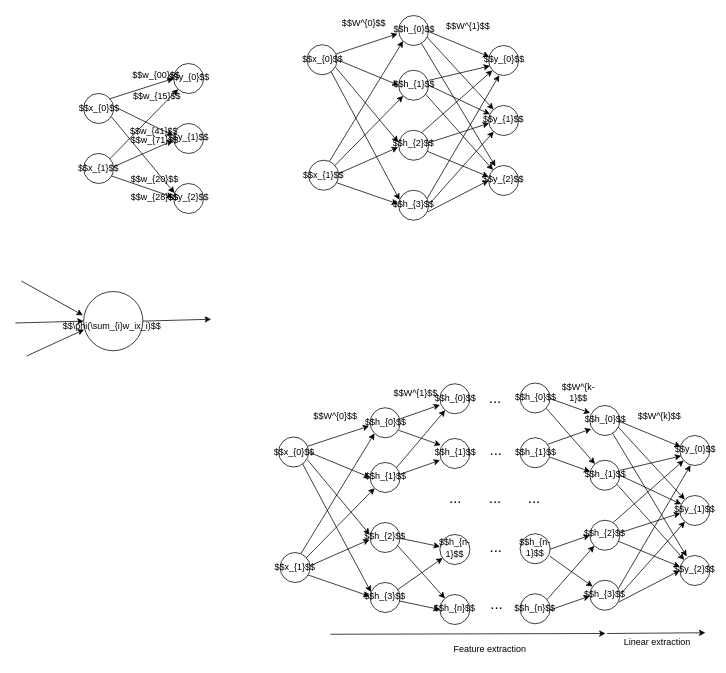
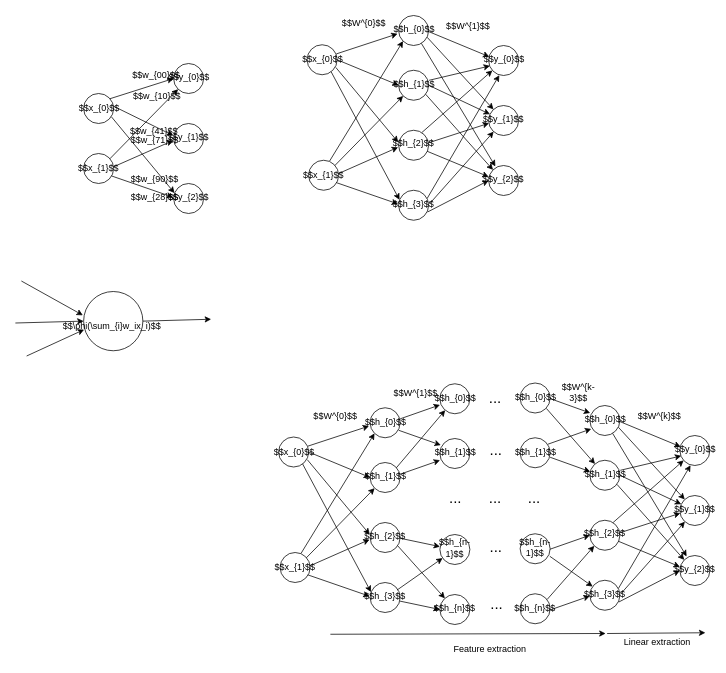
node "$$w_{15}$$": label "$$w_{15}$$" -> "$$w_{10}$$"
node "$$w_{20}$$": label "$$w_{20}$$" -> "$$w_{90}$$"
node "$$W^{k-1}$$": label "$$W^{k-1}$$" -> "$$W^{k-3}$$"
